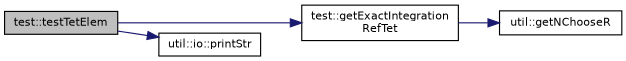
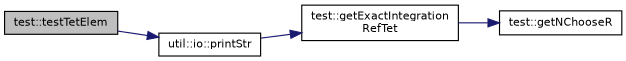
edge "test::testTetElem" -> "test::getExactIntegration RefTet": now "util::io::printStr" -> "test::getExactIntegration RefTet"
node "util::getNChooseR": label "util::getNChooseR" -> "test::getNChooseR"
